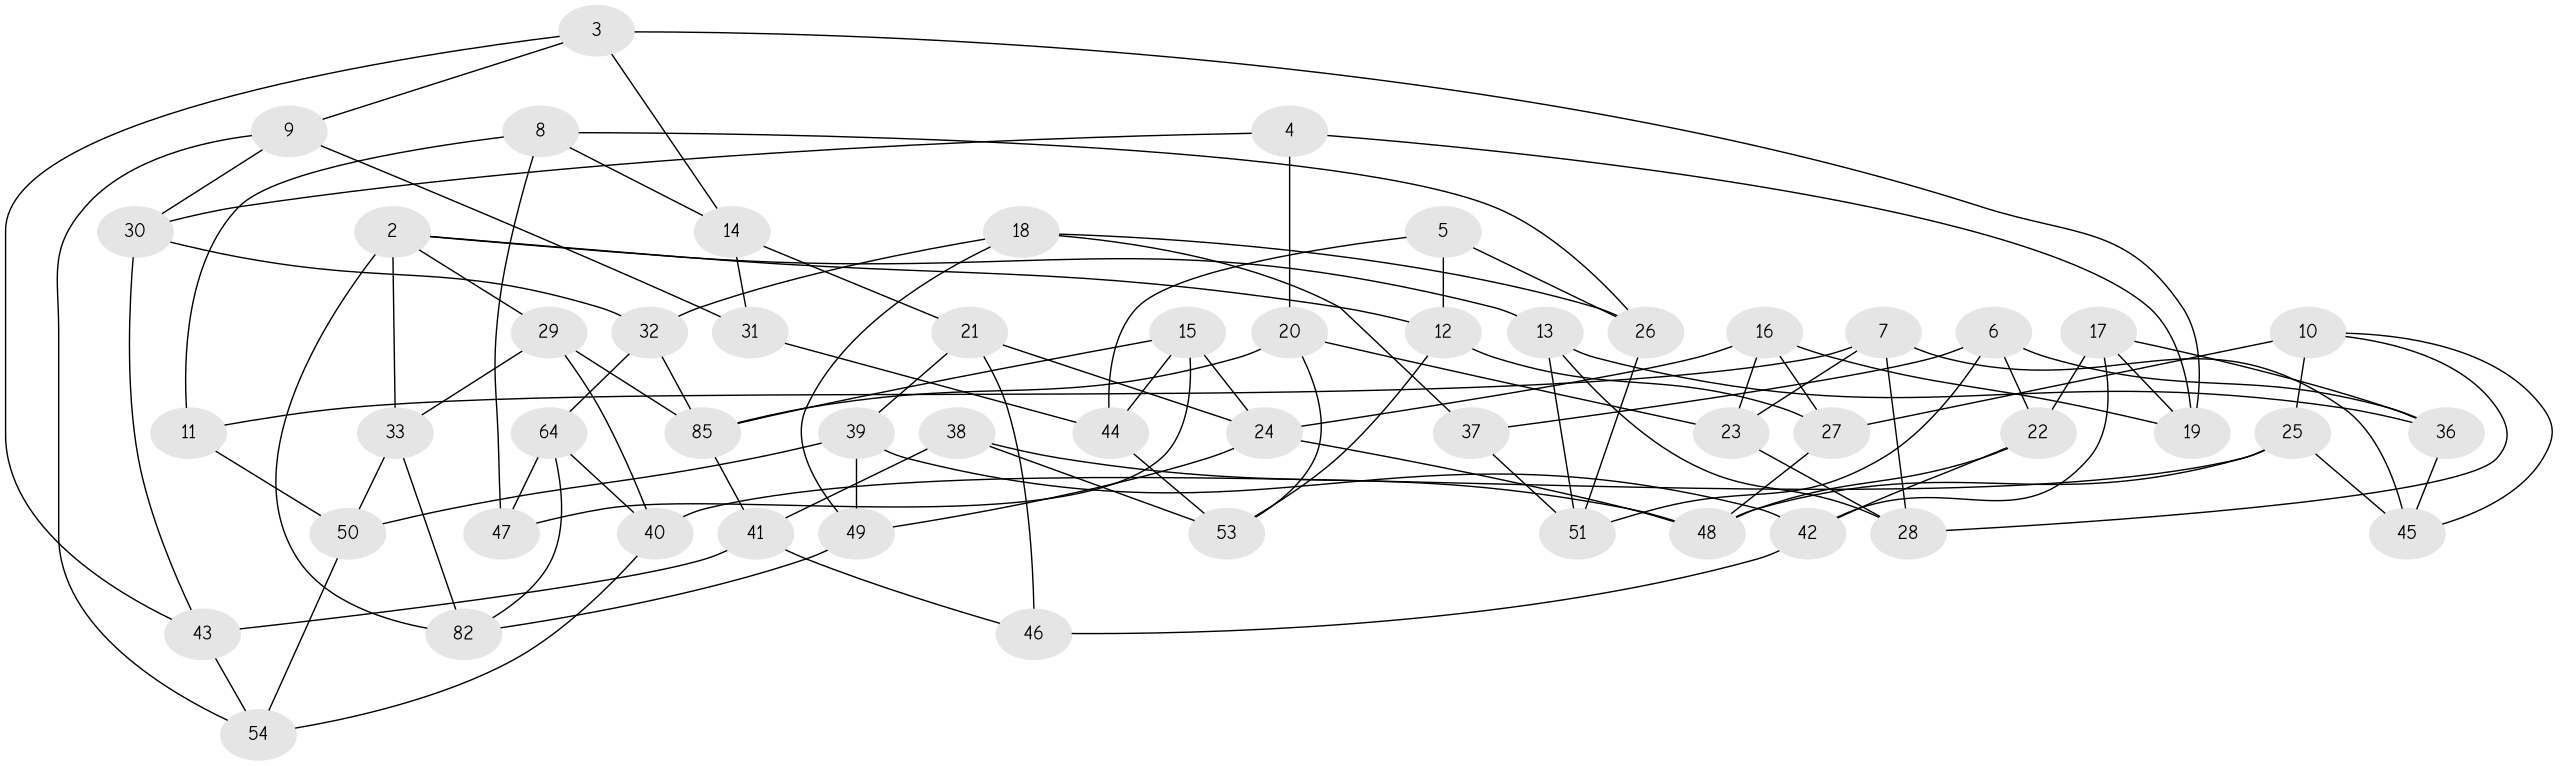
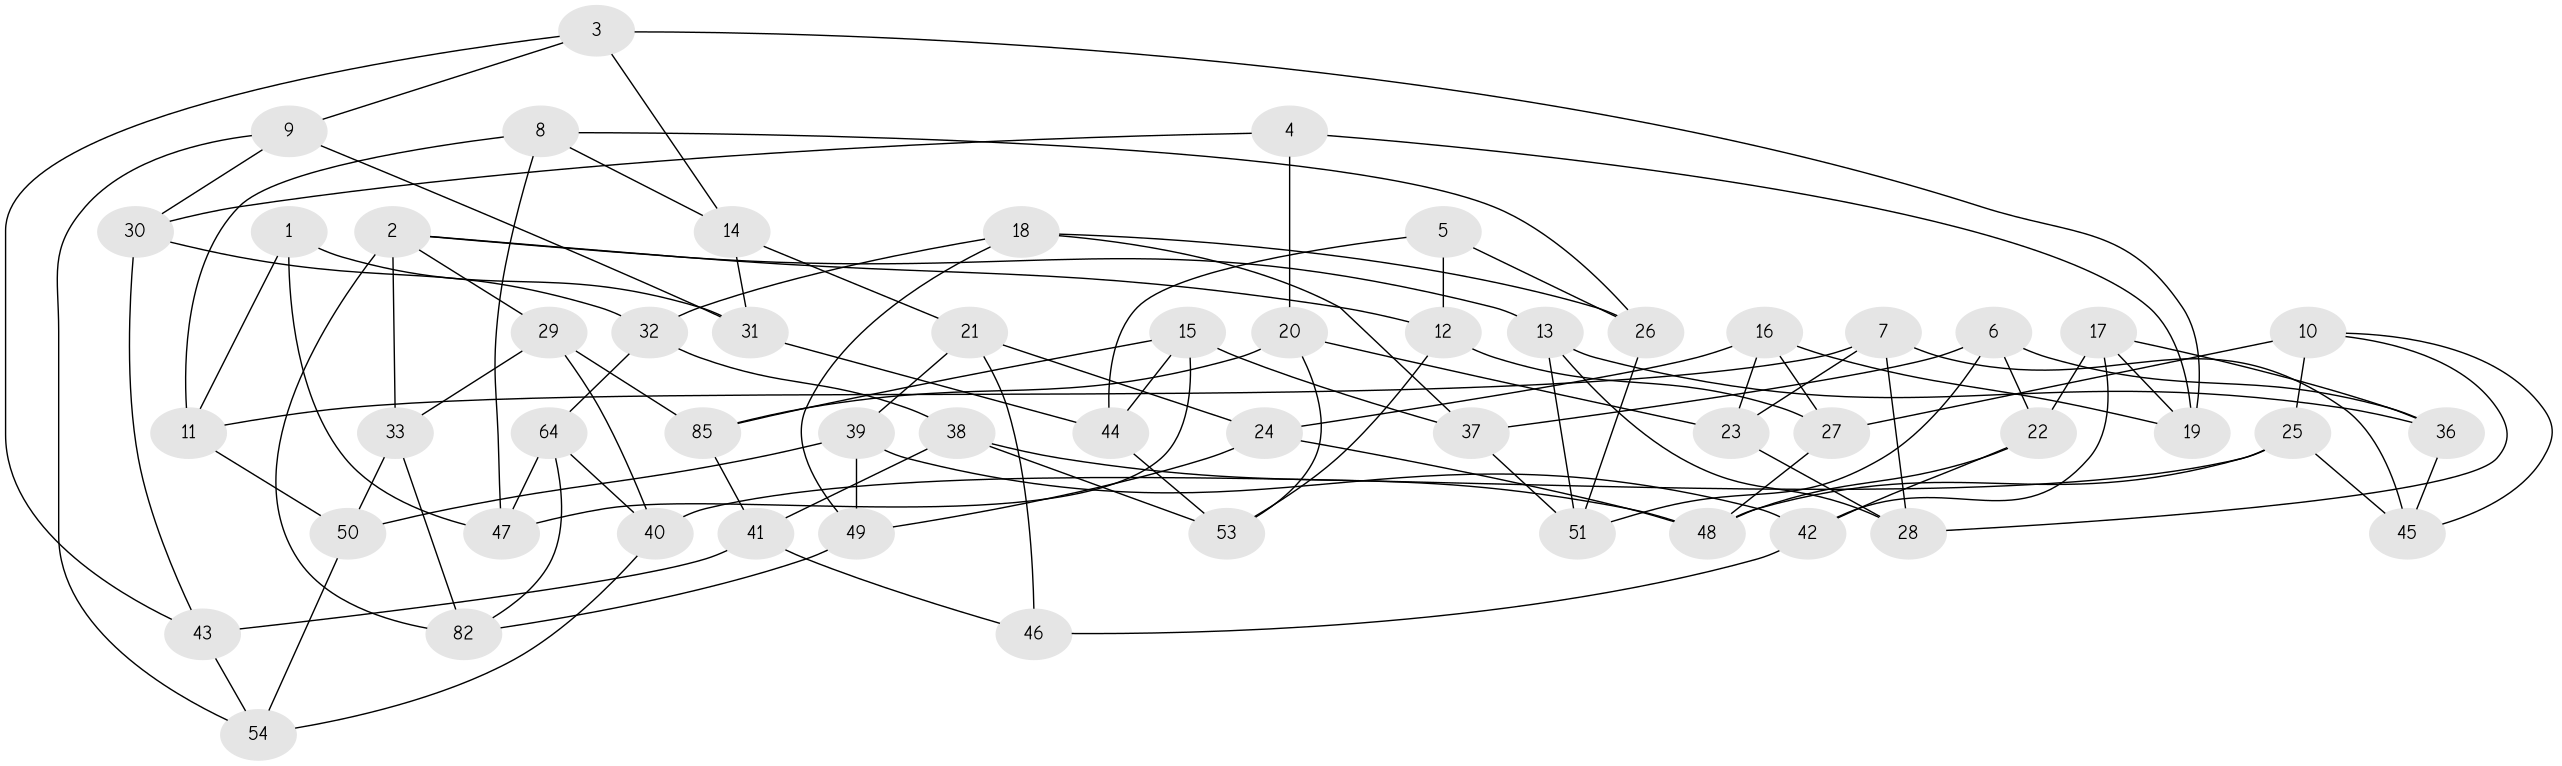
node "1": added
edge "32" -- "85": now "32" -- "38"
edge "15" -- "24": now "15" -- "37"
